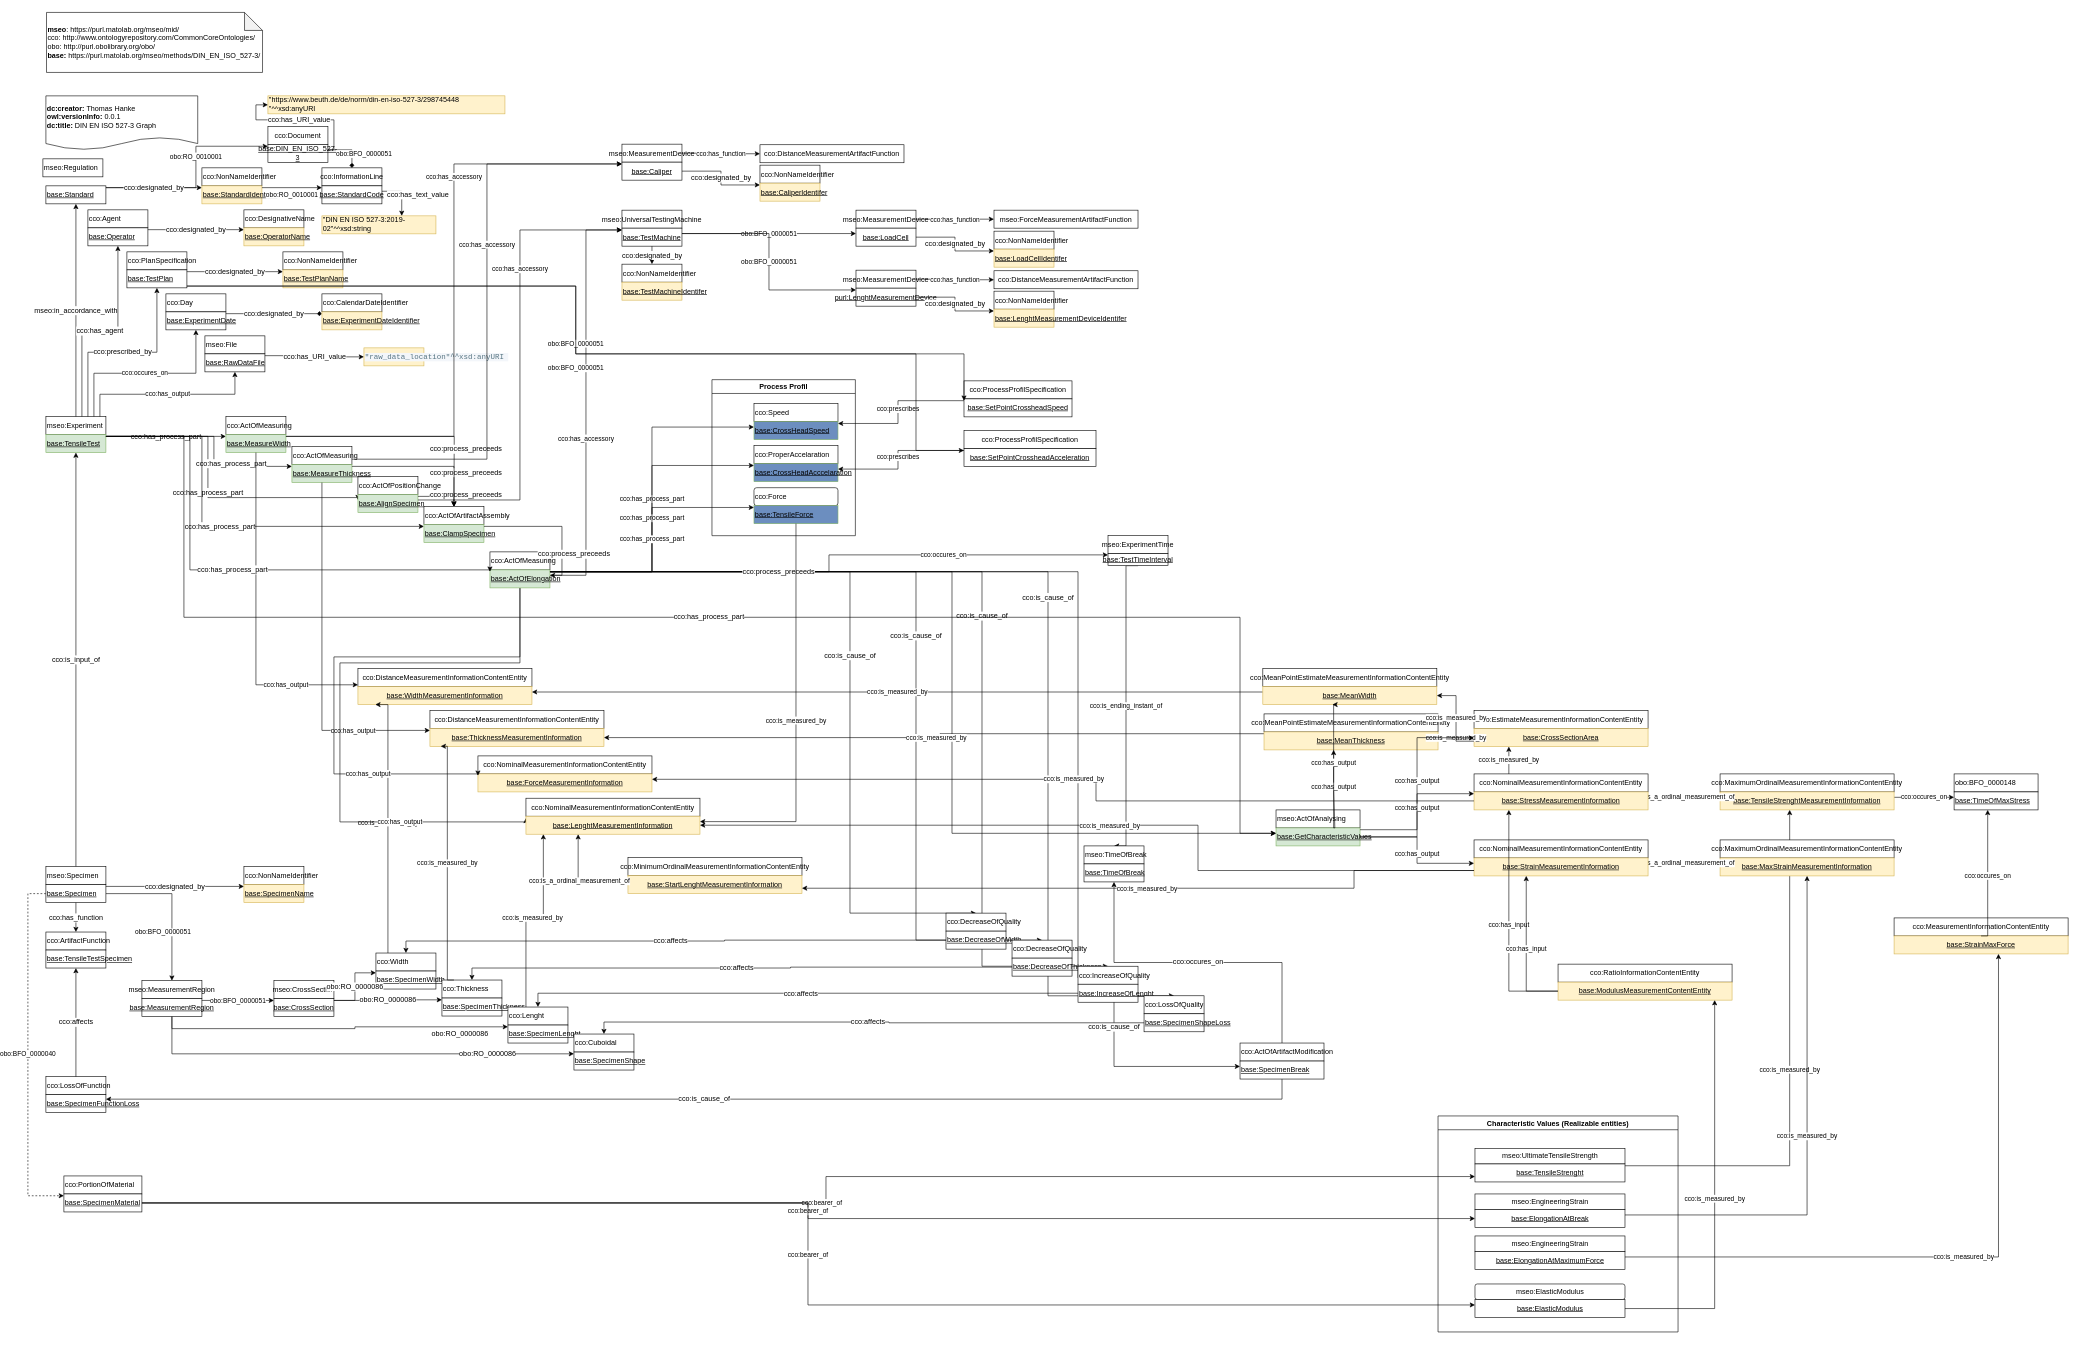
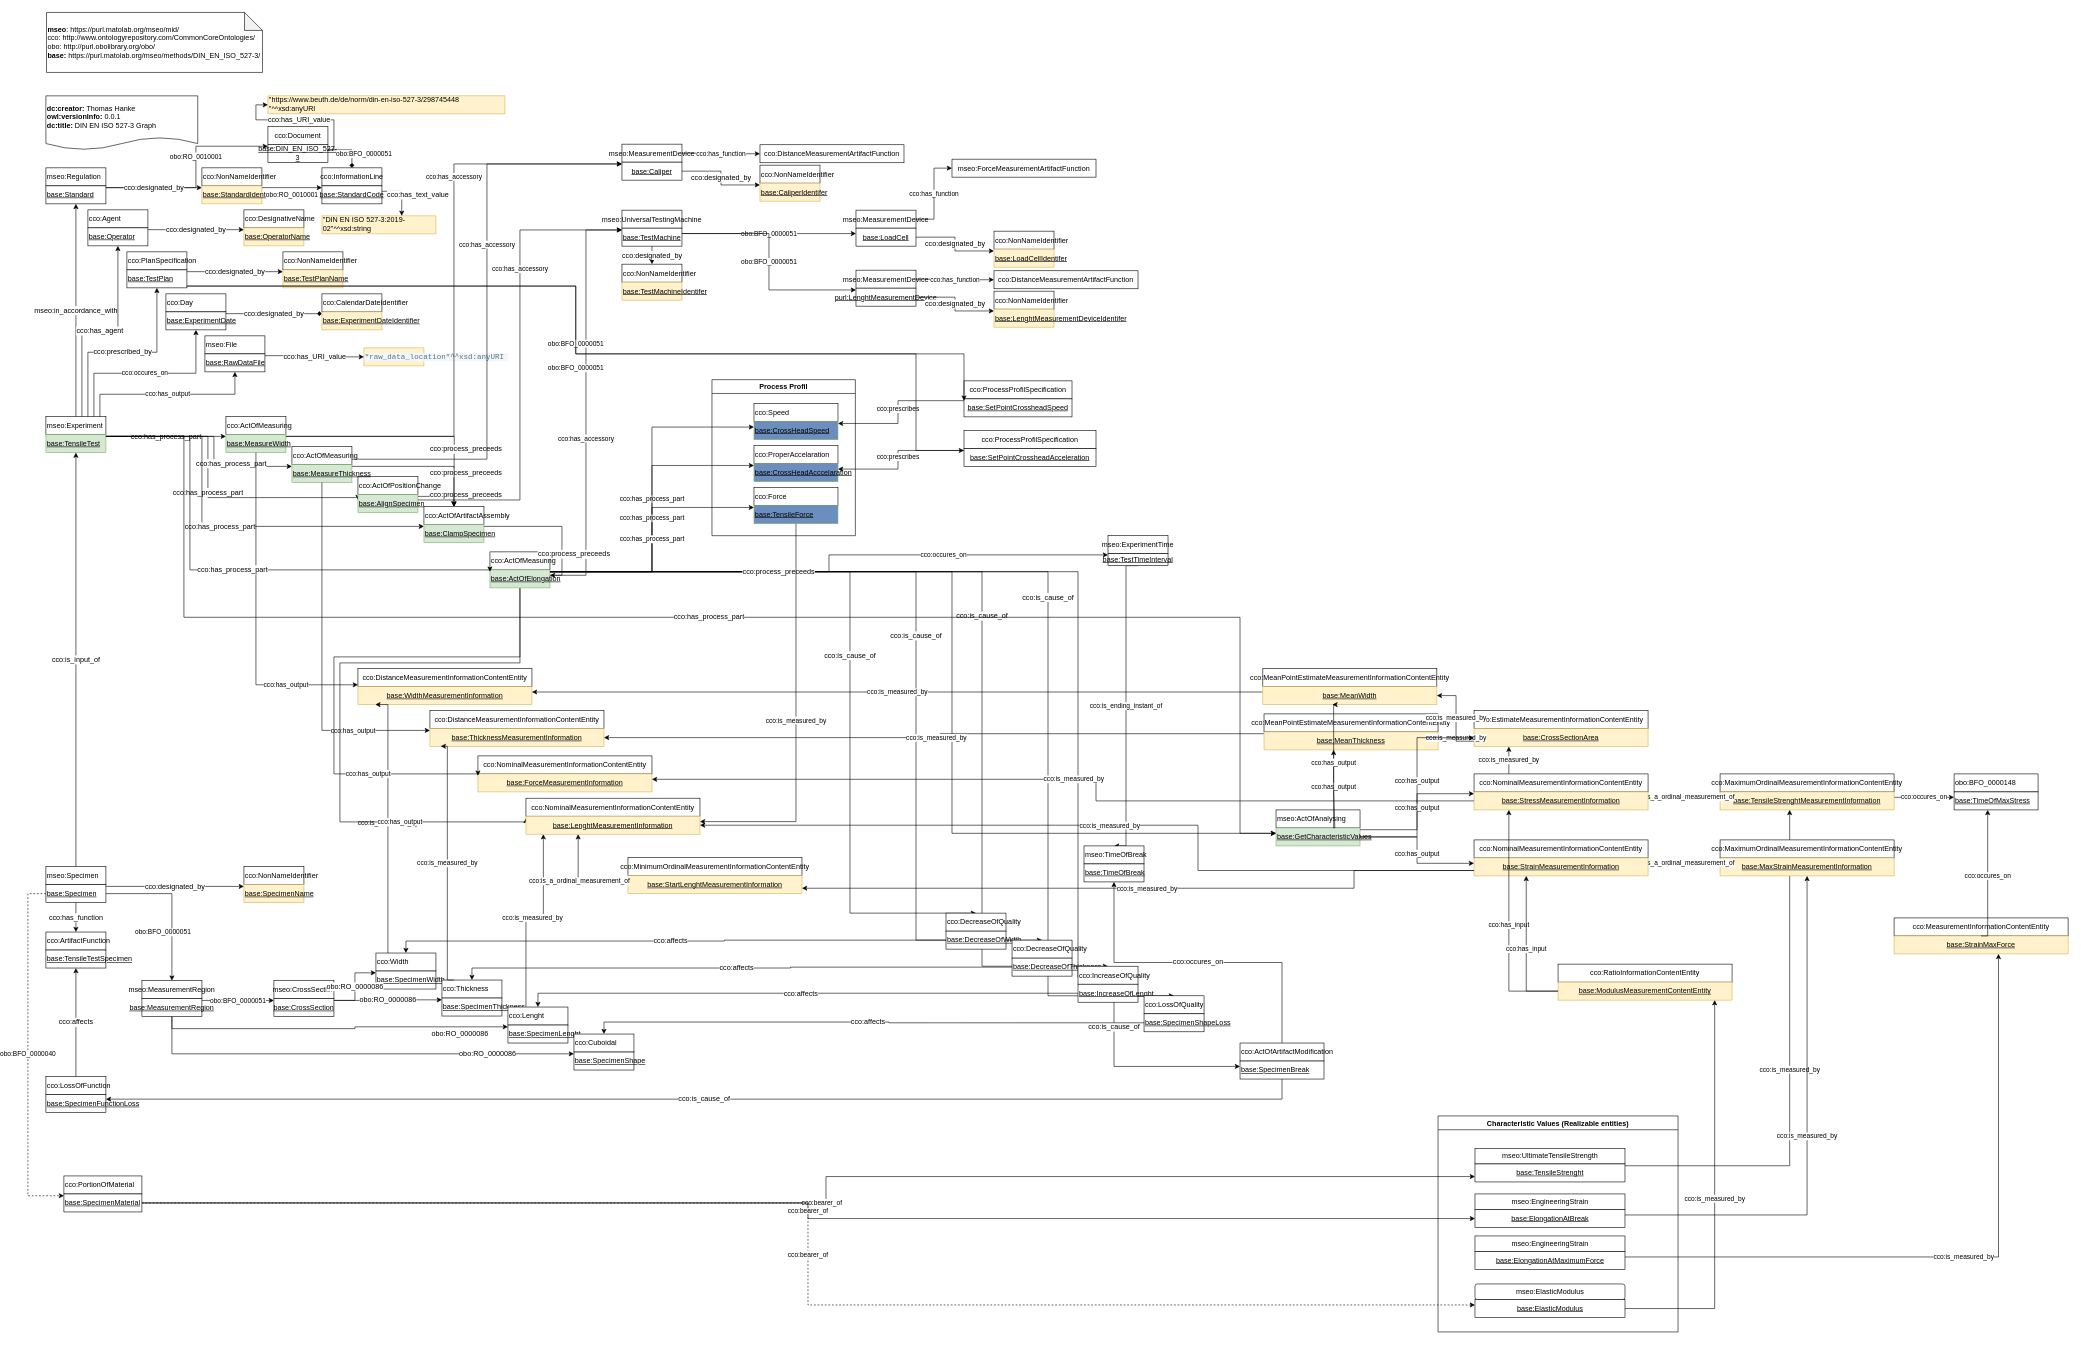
node "mseo:Regulation": moved (73, 168) -> (76, 177)
node "mseo:ForceMeasurementArtifactFunction": moved (1066, 219) -> (1024, 168)
node "cco:Force": shape rounded rectangle -> rectangle
edge "base:SpecimenMaterial" -> "base:ElasticModulus": style solid -> dashed
